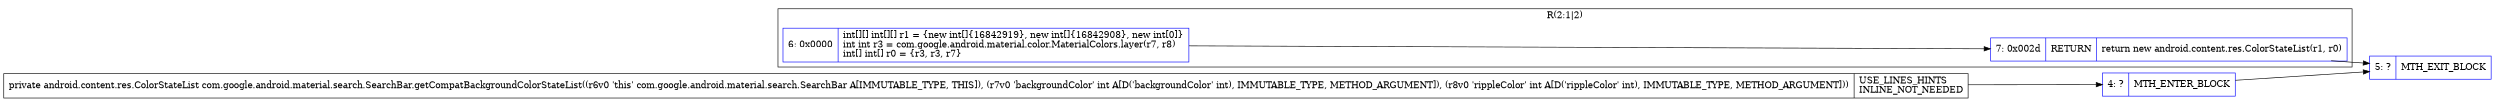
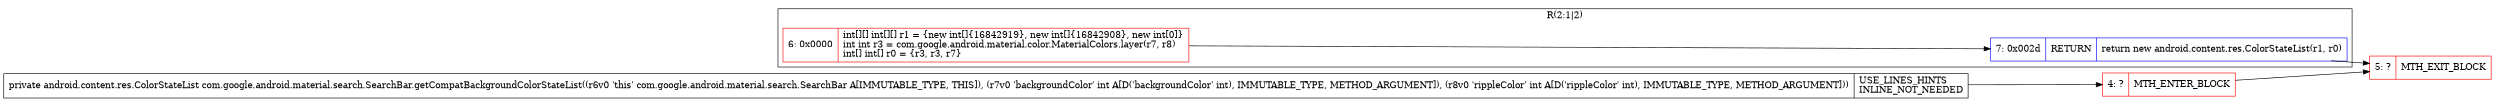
node "6: 0x0000": color blue -> red
node "5: ?": color blue -> red
node "4: ?": color blue -> red
